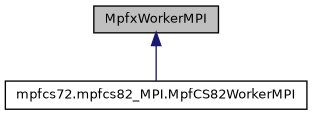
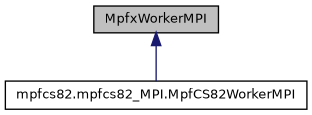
node "mpfcs72.mpfcs82_MPI.MpfCS82WorkerMPI": label "mpfcs72.mpfcs82_MPI.MpfCS82WorkerMPI" -> "mpfcs82.mpfcs82_MPI.MpfCS82WorkerMPI"
